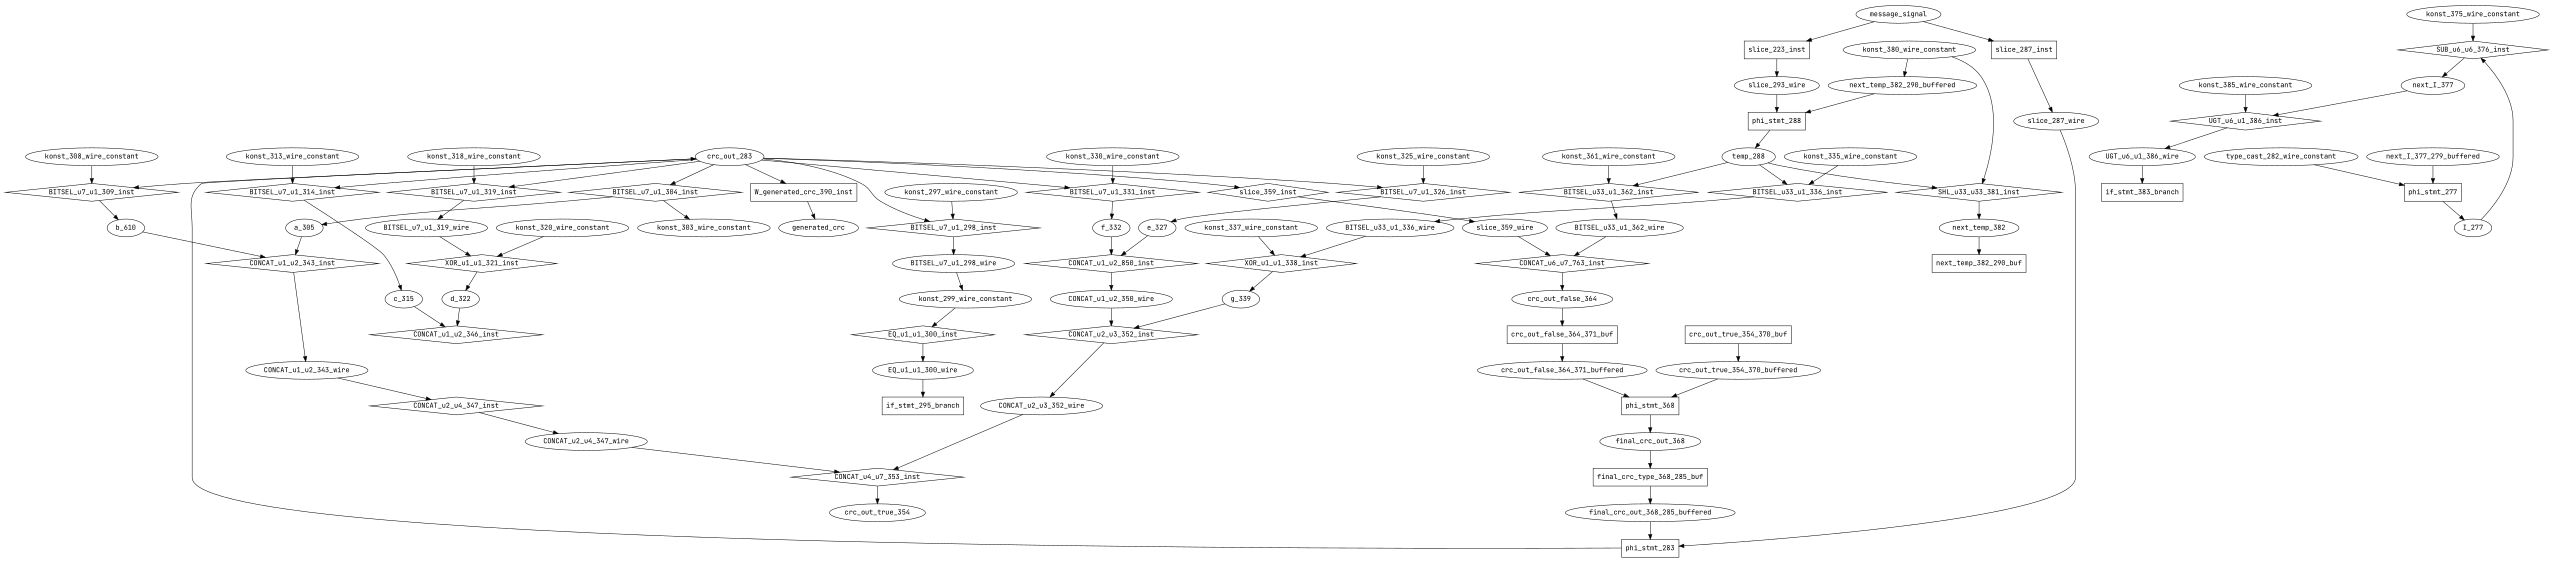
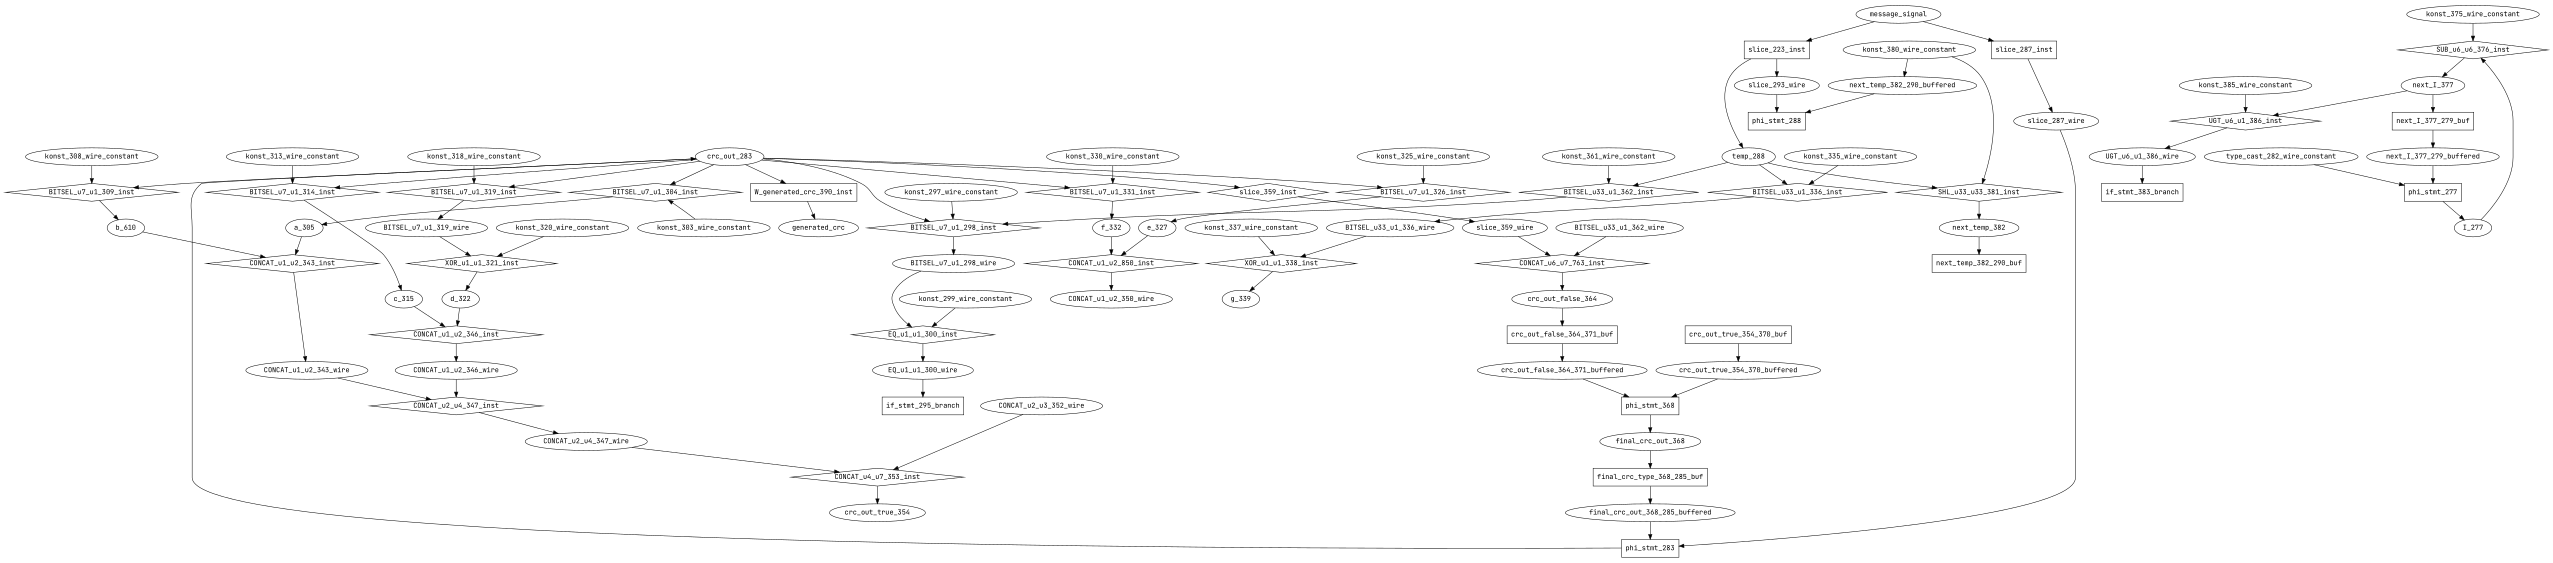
node "next_I_377_279_buf": added
edge "phi_stmt_288" -> "temp_288": now "slice_223_inst" -> "temp_288"
edge "BITSEL_u7_u1_304_inst" -> "konst_303_wire_constant": reversed
edge "BITSEL_u33_u1_362_inst" -> "BITSEL_u33_u1_362_wire": now "BITSEL_u33_u1_362_inst" -> "BITSEL_u7_u1_298_inst"
edge "BITSEL_u7_u1_298_wire" -> "konst_299_wire_constant": now "BITSEL_u7_u1_298_wire" -> "EQ_u1_u1_300_inst"
node "CONCAT_u2_u3_352_inst": removed
node "CONCAT_u1_u2_346_wire": added
